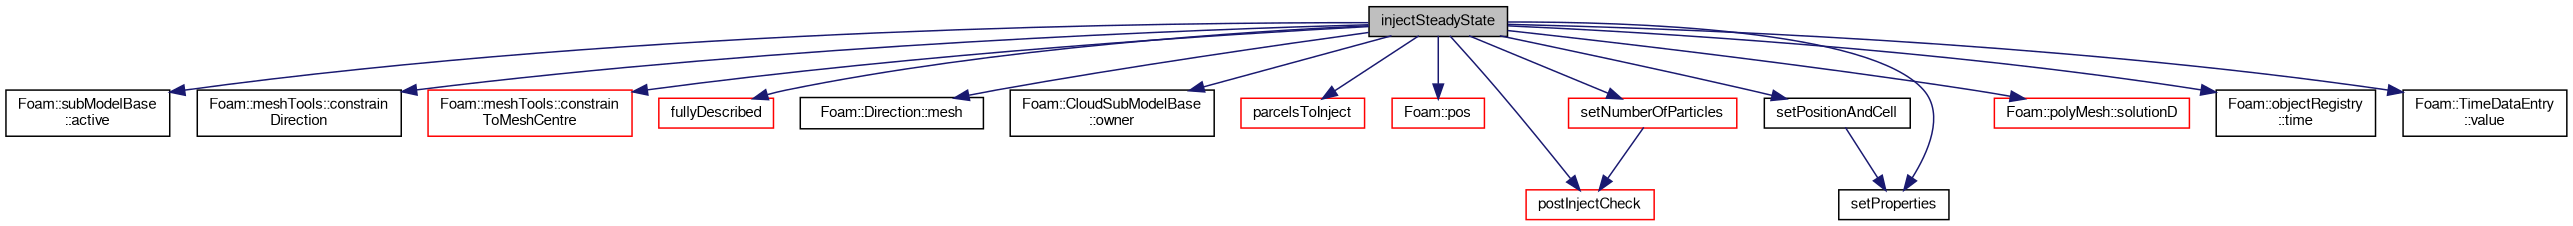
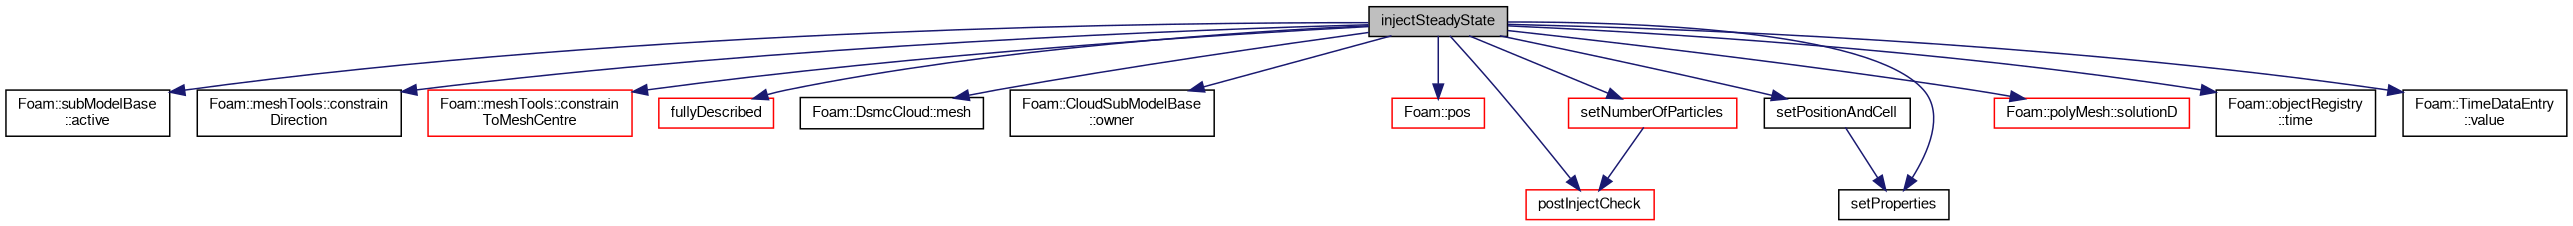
node "Foam::Direction::mesh": label "Foam::Direction::mesh" -> "Foam::DsmcCloud::mesh"
node "parcelsToInject": removed
